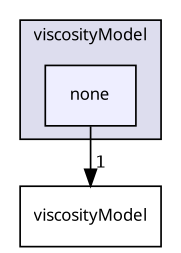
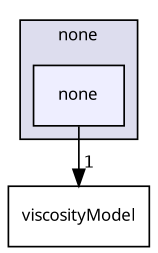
cluster "viscosityModel": label "viscosityModel" -> "none"
